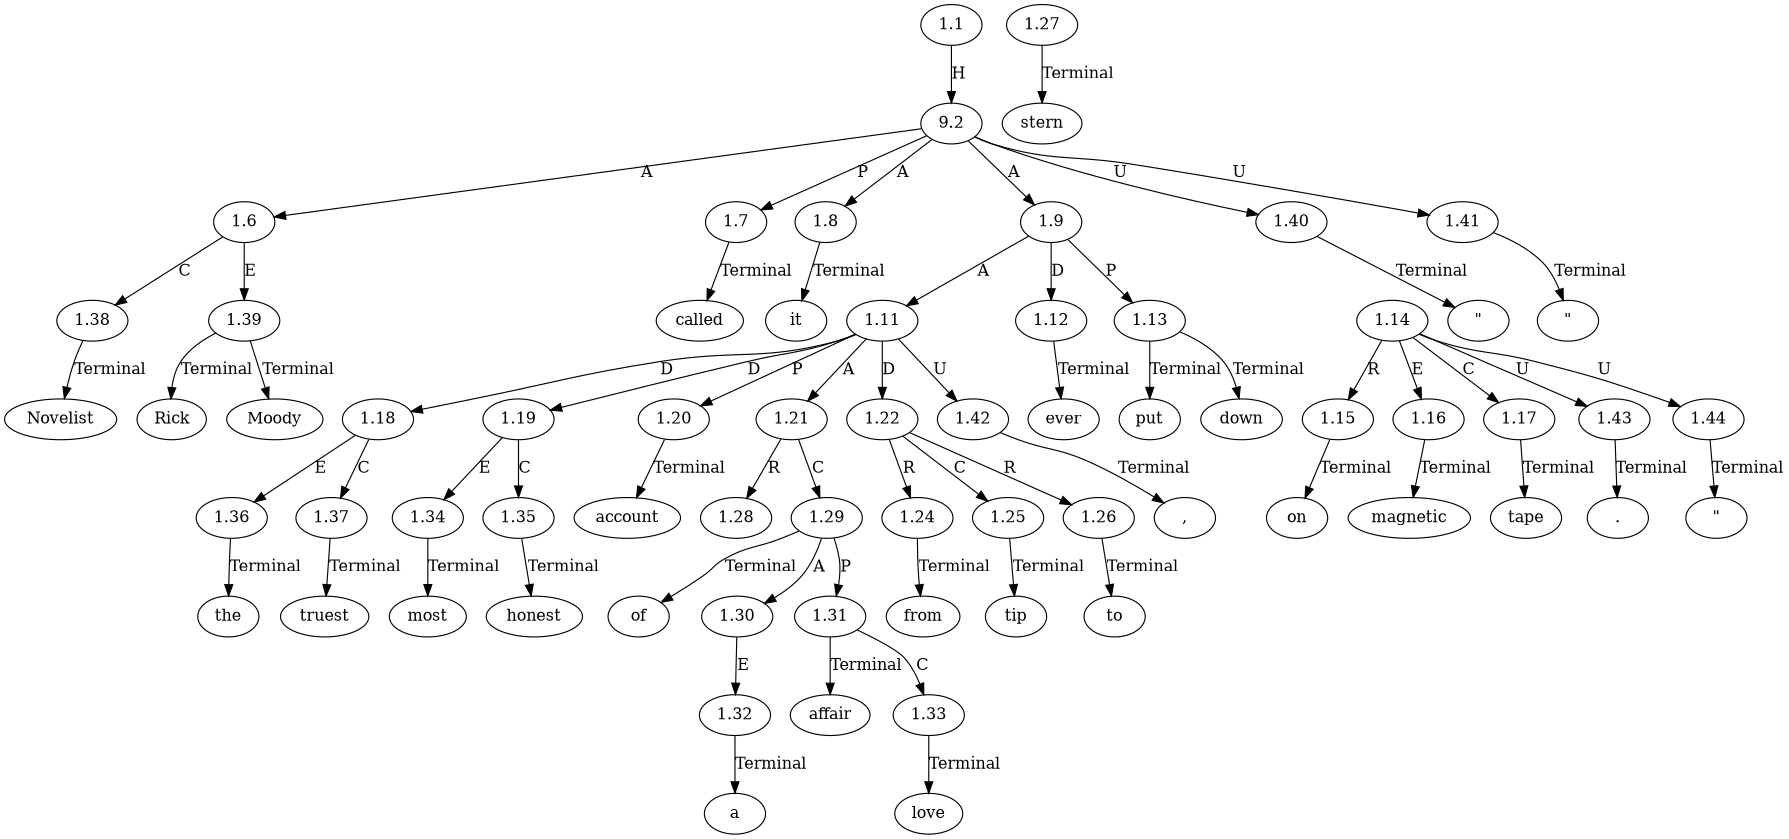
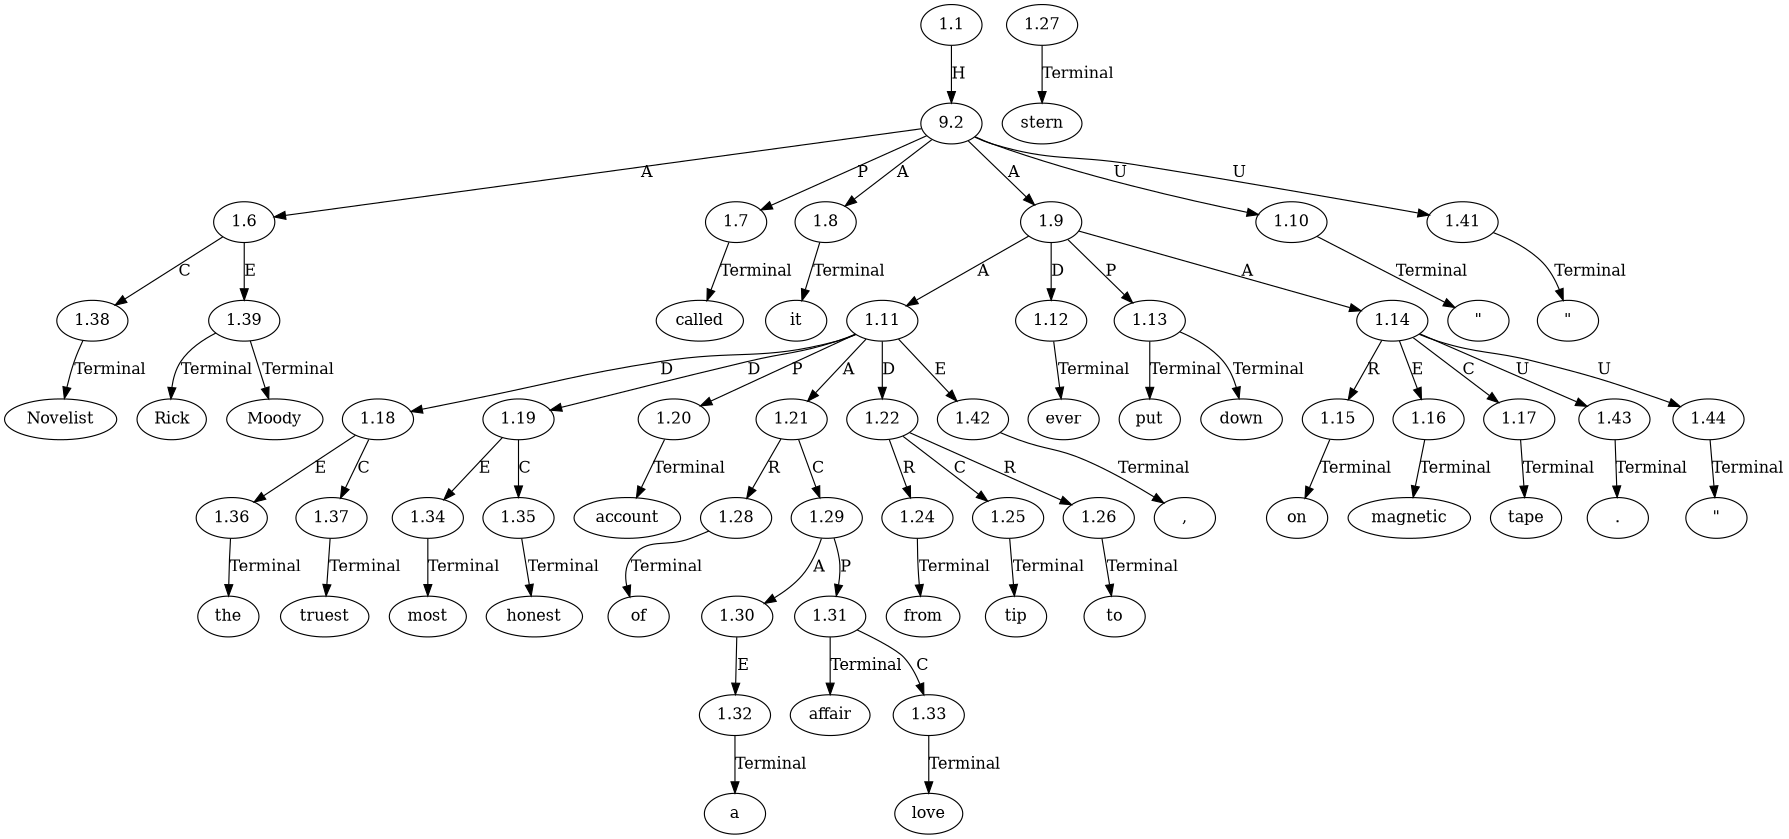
node "1.40": label "1.40" -> "1.10"
edge "1.9" -> "1.14": added, label "A"
edge "1.11" -> "1.42": label "U" -> "E"
edge "1.29" -> "of": now "1.28" -> "of"
